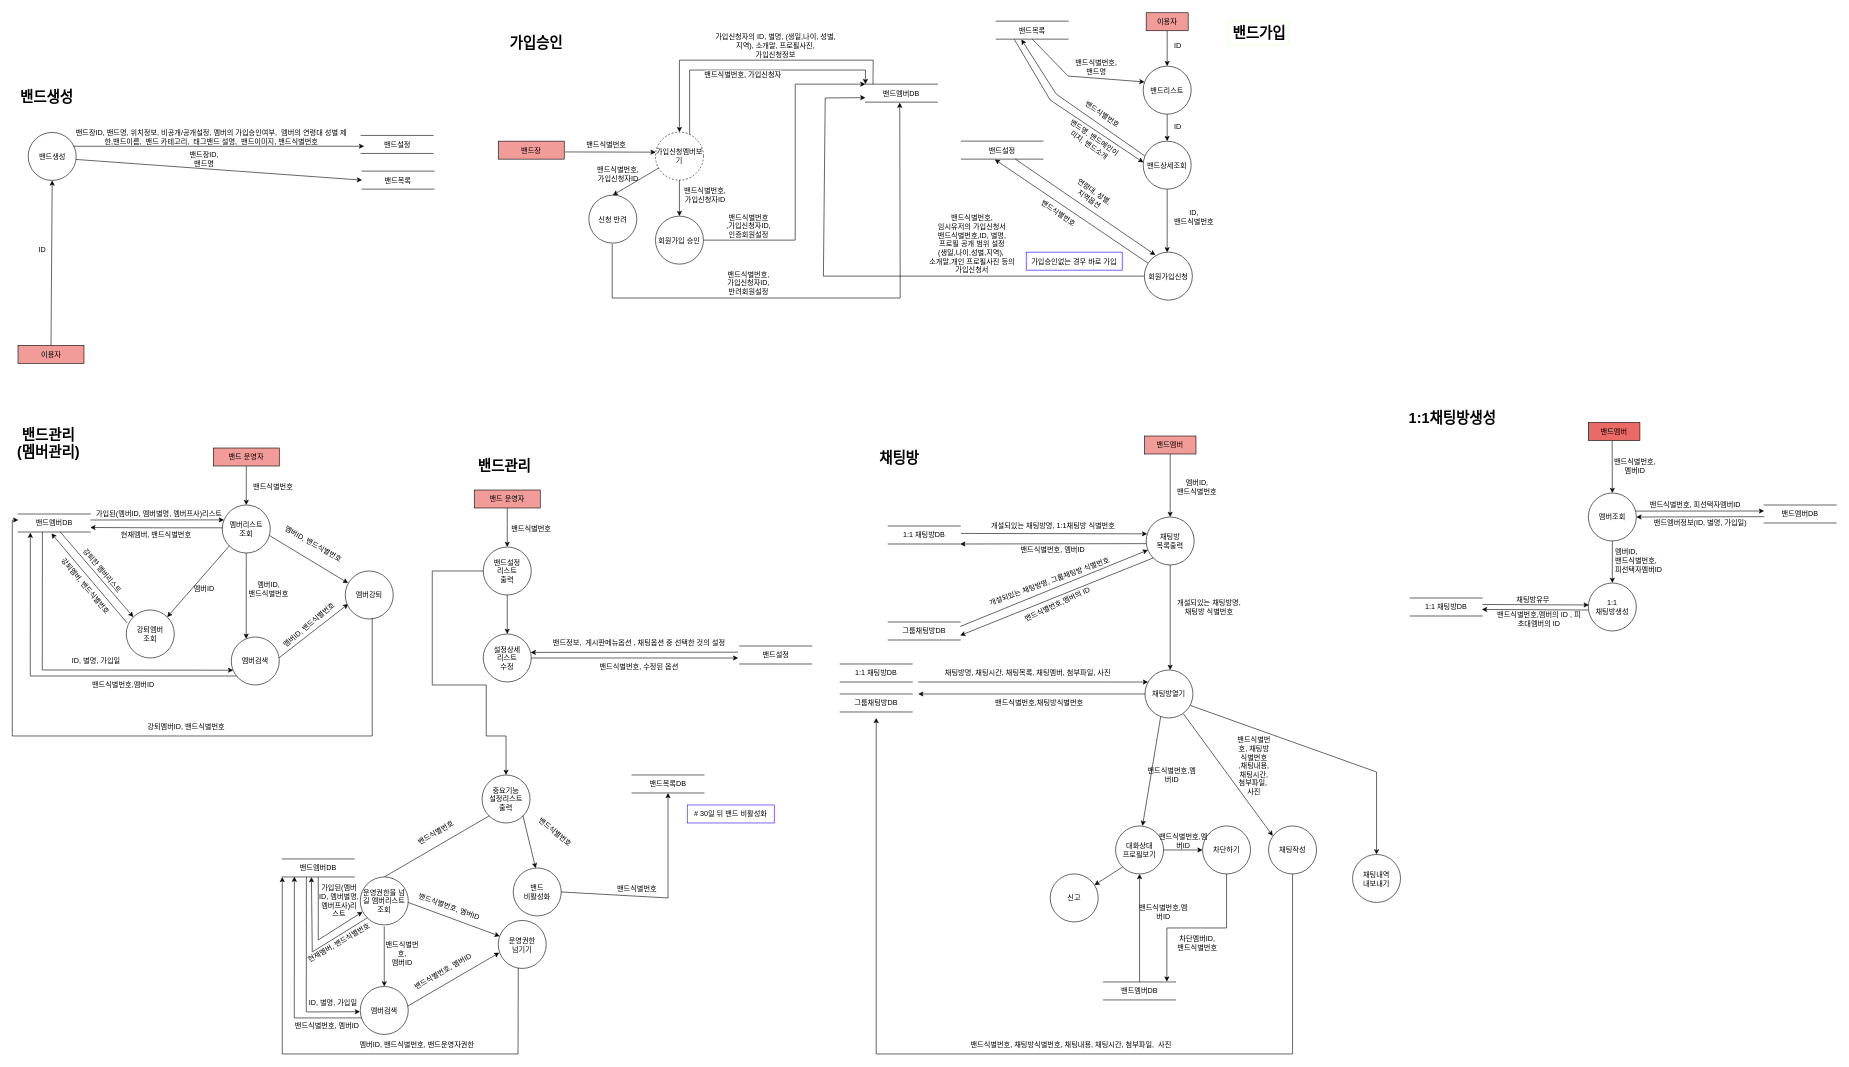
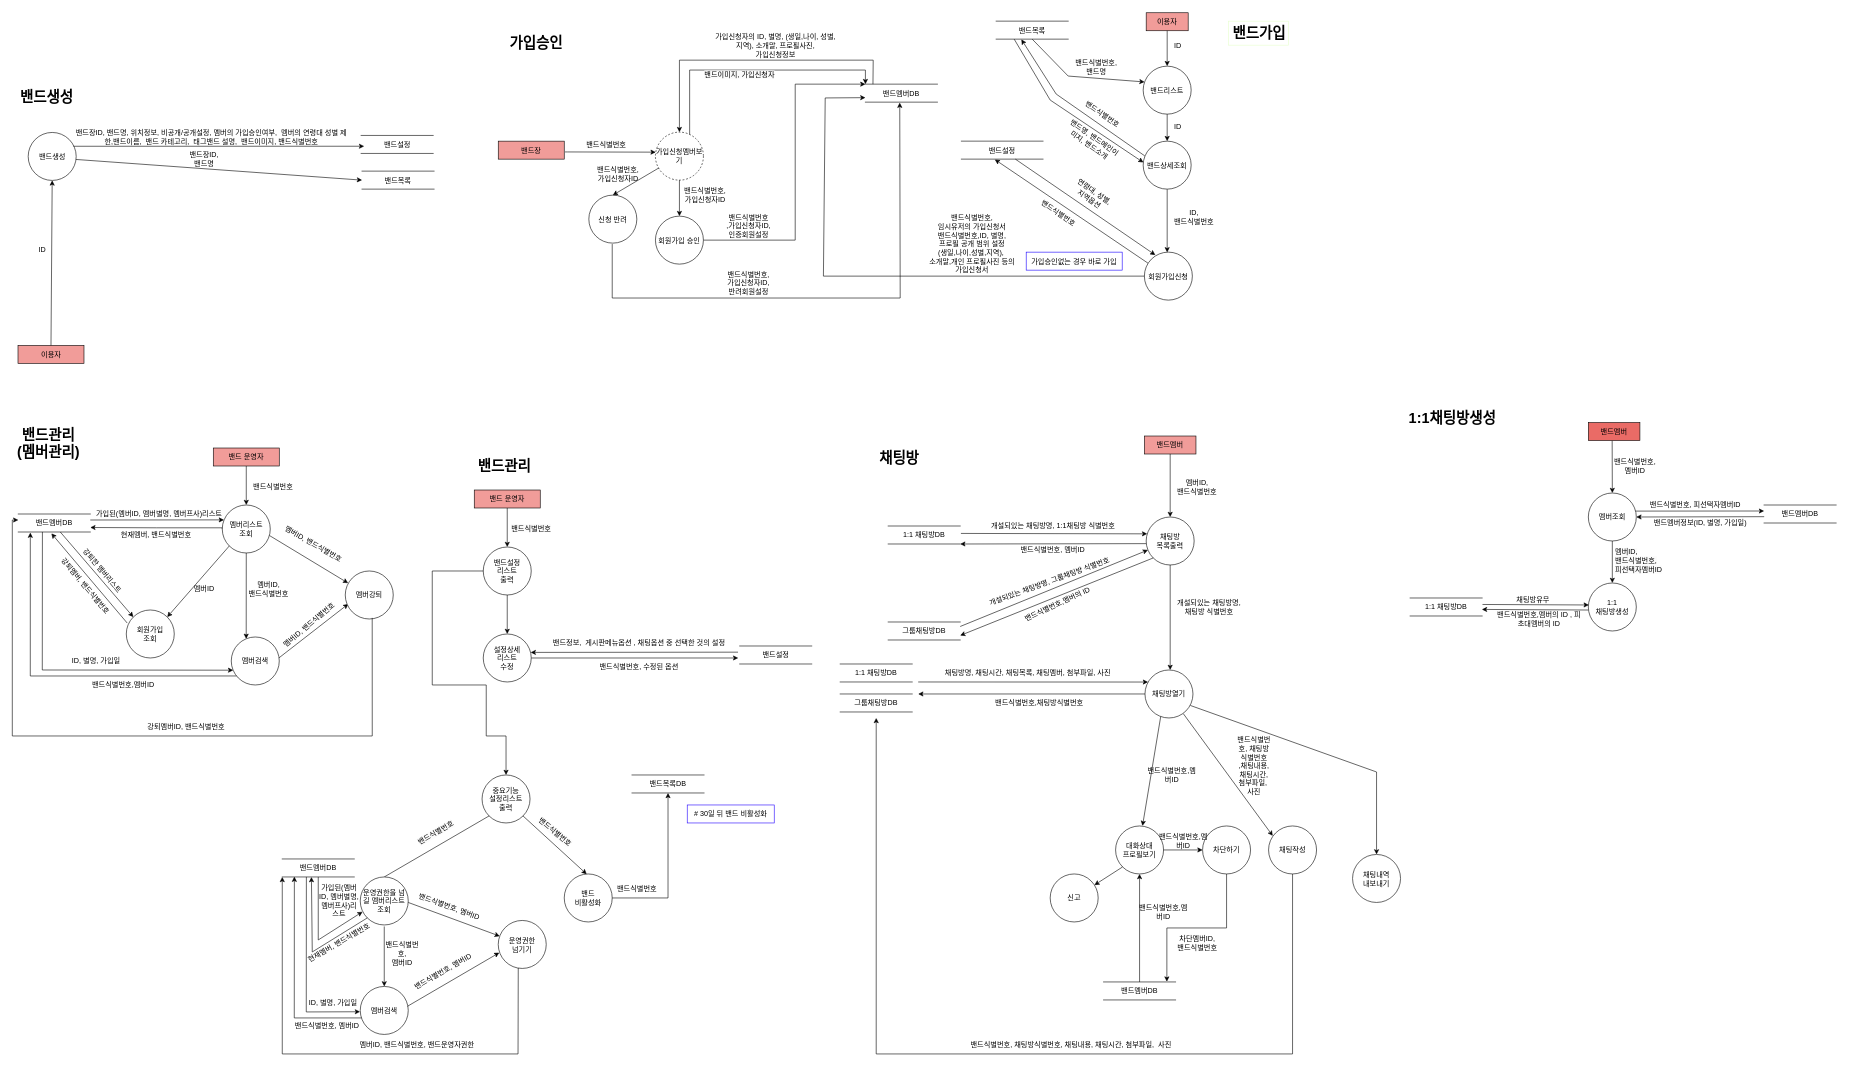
node "밴드식별번호, 가입신청자": label "밴드식별번호, 가입신청자" -> "밴드이미지, 가입신청자"
node "강퇴멤버 조회": label "강퇴멤버 조회" -> "회원가입 조회"
node "밴드 비활성화": moved (537, 892) -> (588, 898)
